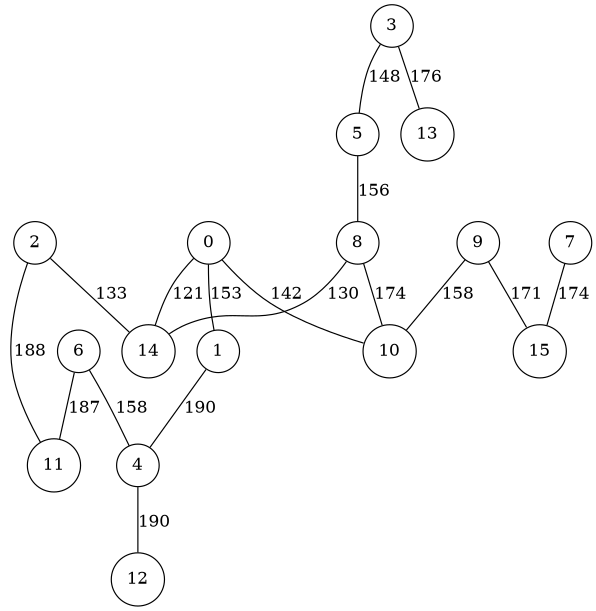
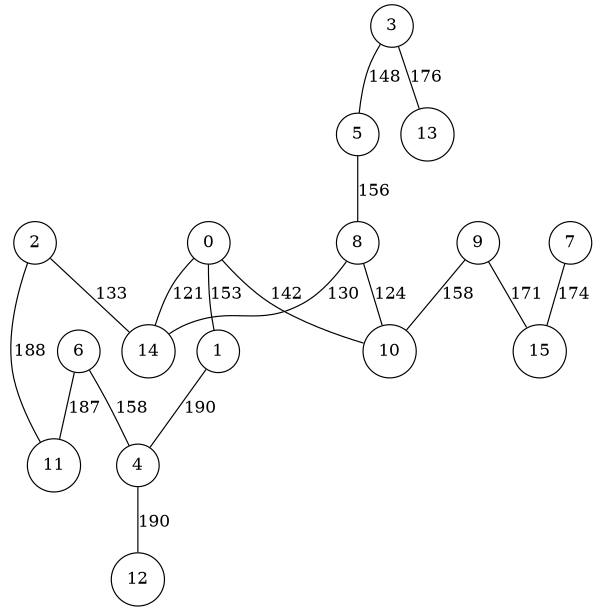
edge "8" -- "10": label "174" -> "124"
